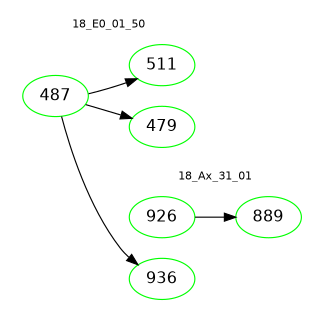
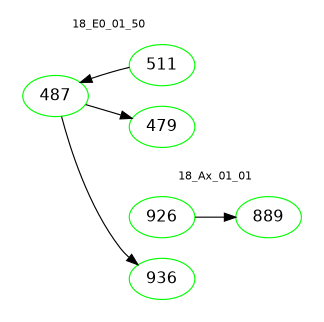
edge "487" -> "511": reversed
cluster "18_Ax_31_01": label "18_Ax_31_01" -> "18_Ax_01_01"
